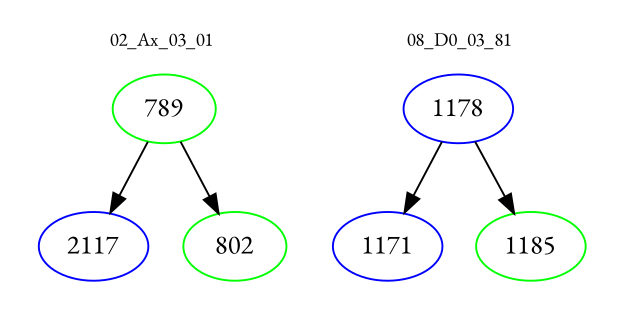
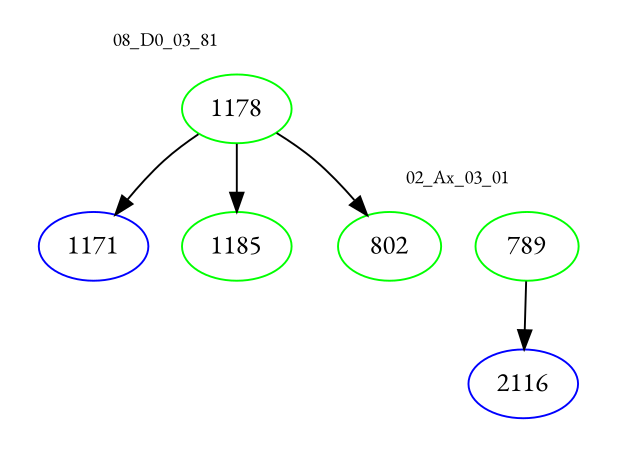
node "1178": color blue -> green
edge "789" -> "802": now "1178" -> "802"
node "2117": label "2117" -> "2116"
